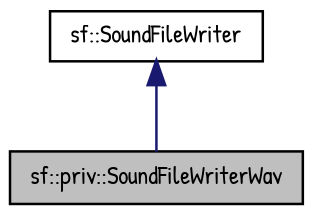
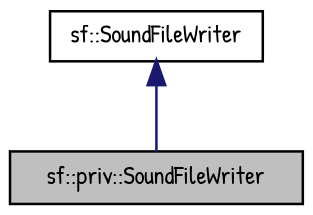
node "sf::priv::SoundFileWriterWav": label "sf::priv::SoundFileWriterWav" -> "sf::priv::SoundFileWriter"
